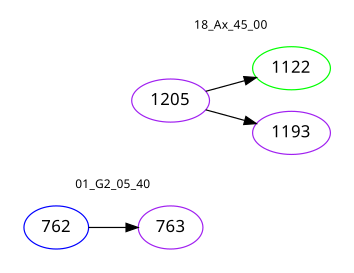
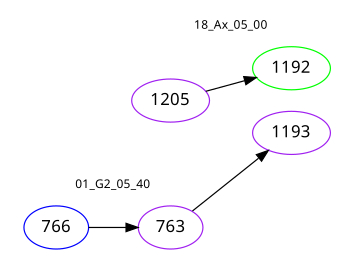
cluster "18_Ax_45_00": label "18_Ax_45_00" -> "18_Ax_05_00"
node "1122": label "1122" -> "1192"
edge "1205" -> "1193": now "763" -> "1193"
node "762": label "762" -> "766"
